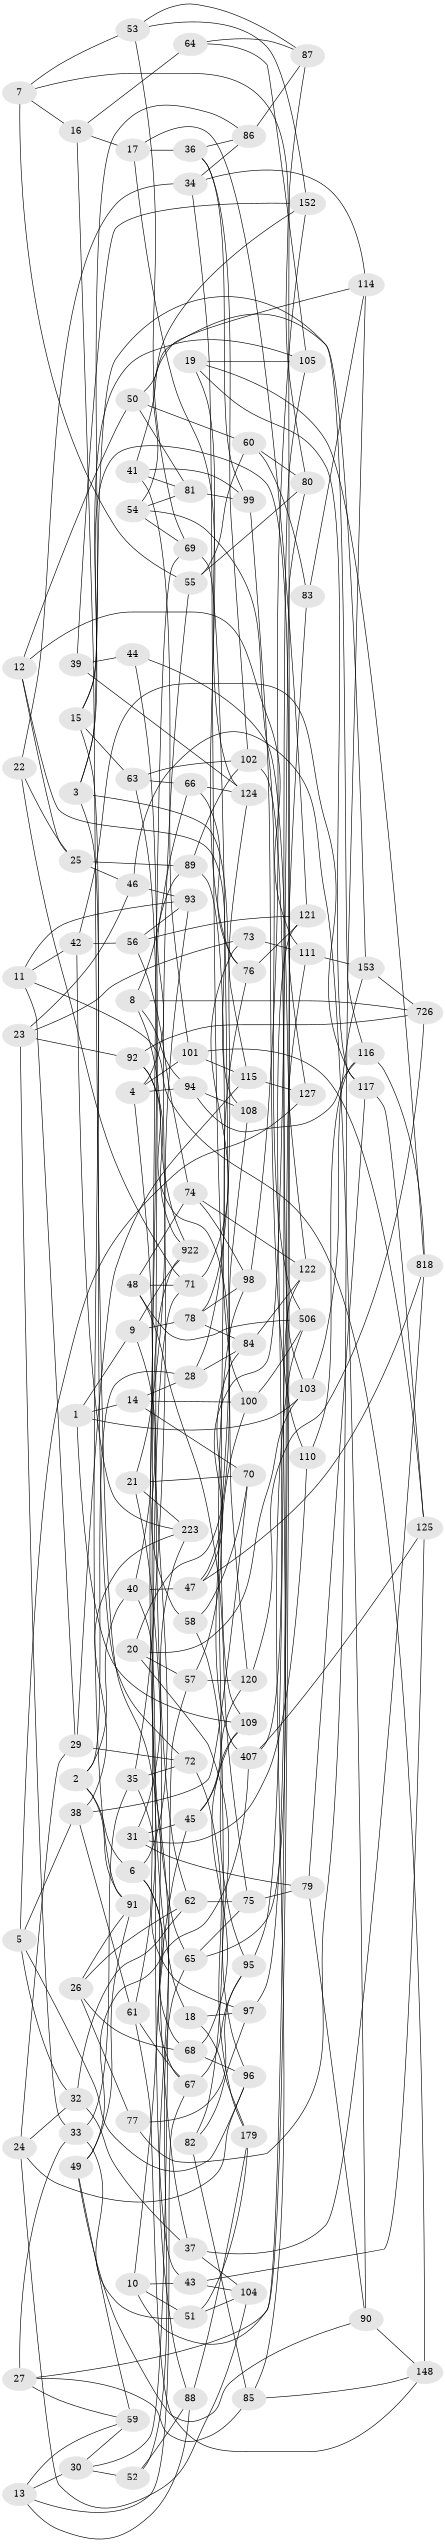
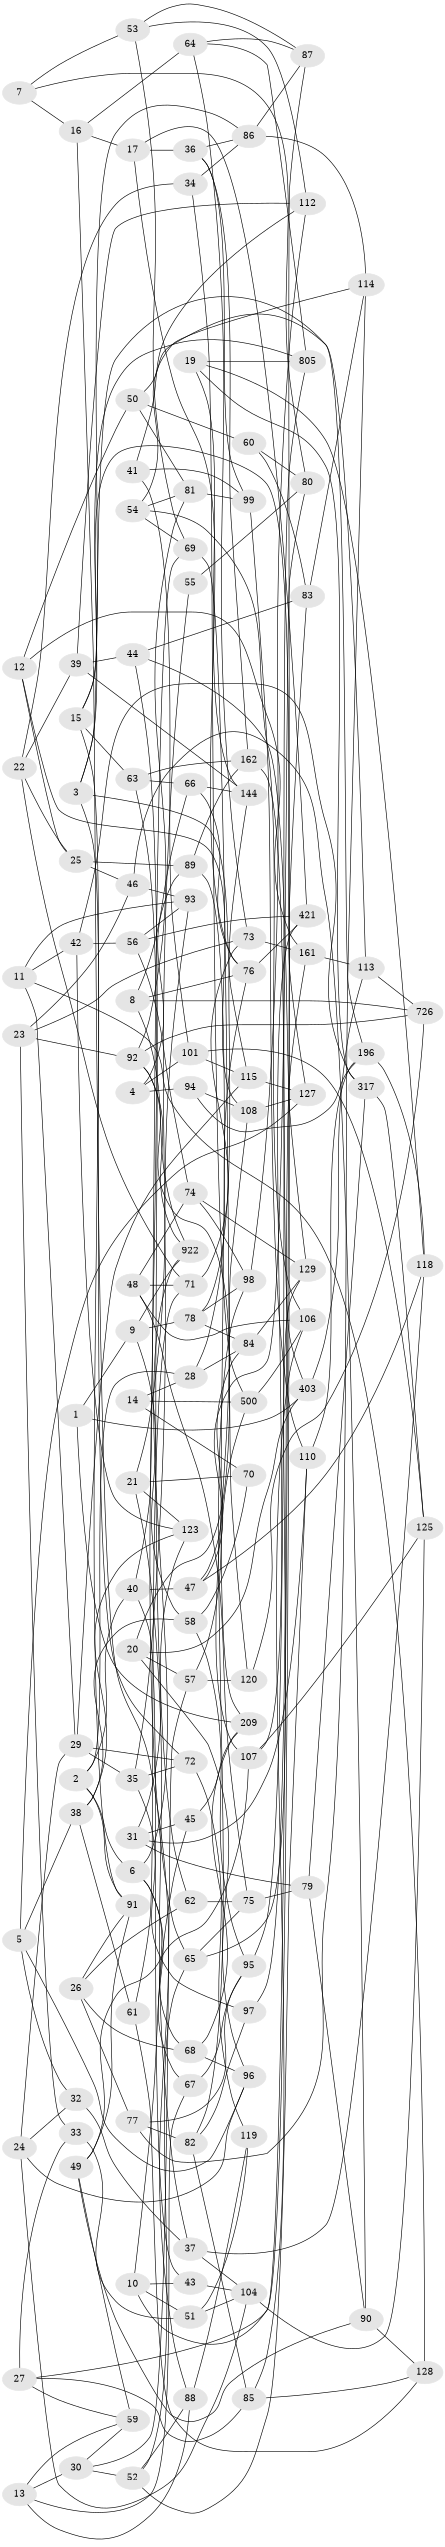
edge "34" -- "114": now "86" -- "114"
node "152": label "152" -> "112"
edge "7" -- "55": removed
node "105": label "105" -> "805"
edge "41" -- "81": now "92" -- "81"
edge "64" -- "73": added
edge "60" -- "55": removed
edge "83" -- "44": added
edge "39" -- "22": added
node "102": label "102" -> "162"
node "124": label "124" -> "144"
node "121": label "121" -> "421"
node "111": label "111" -> "161"
node "153": label "153" -> "113"
edge "8" -- "94": now "8" -- "76"
node "116": label "116" -> "196"
node "117": label "117" -> "317"
edge "127" -- "108": added
node "818": label "818" -> "118"
node "122": label "122" -> "129"
node "506": label "506" -> "106"
node "103": label "103" -> "403"
node "100": label "100" -> "500"
edge "14" -- "1": removed
node "223": label "223" -> "123"
node "109": label "109" -> "209"
edge "70" -- "38": now "58" -- "38"
edge "120" -- "45": removed
node "407": label "407" -> "107"
edge "35" -- "33": now "35" -- "29"
edge "110" -- "52": added
edge "125" -- "43": now "125" -- "104"
edge "62" -- "32": removed
node "18": removed
edge "61" -- "67": removed
edge "77" -- "82": added
node "179": label "179" -> "119"
node "148": label "148" -> "128"
